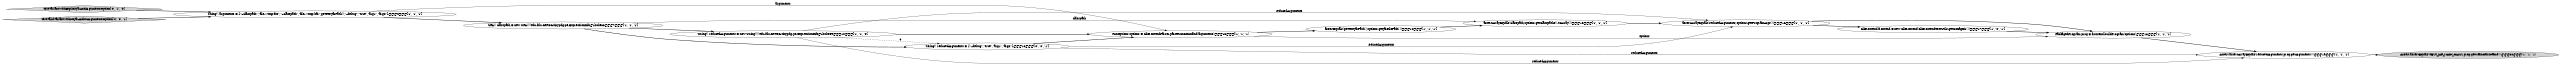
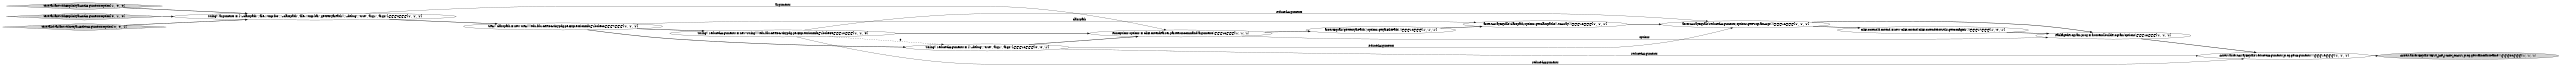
node "testVariantWithExplicitJarAndArgumentsOption['1', '0', '0']": added
